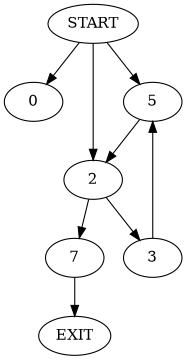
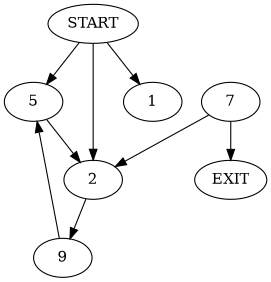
node "0": label "0" -> "1"
edge "2" -> "7": reversed
node "3": label "3" -> "9"
